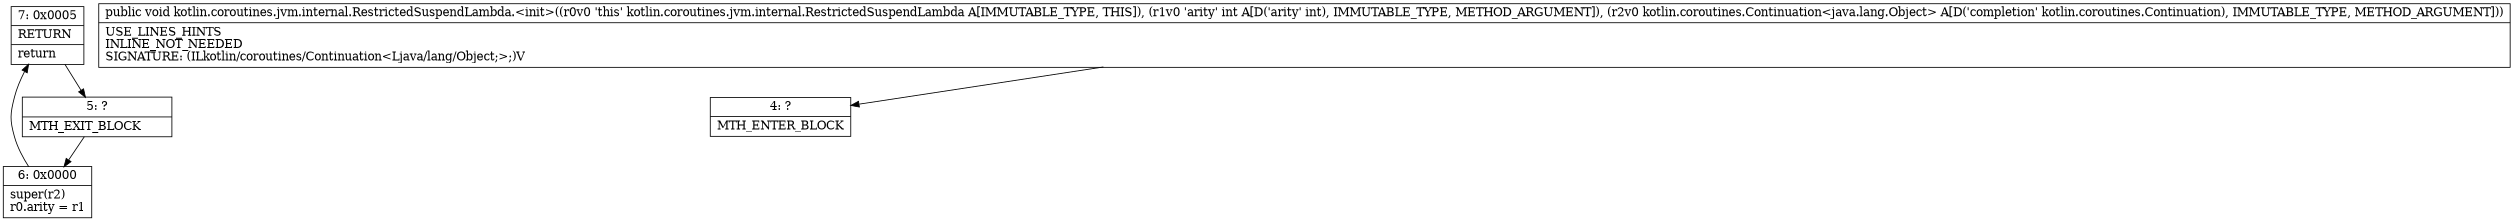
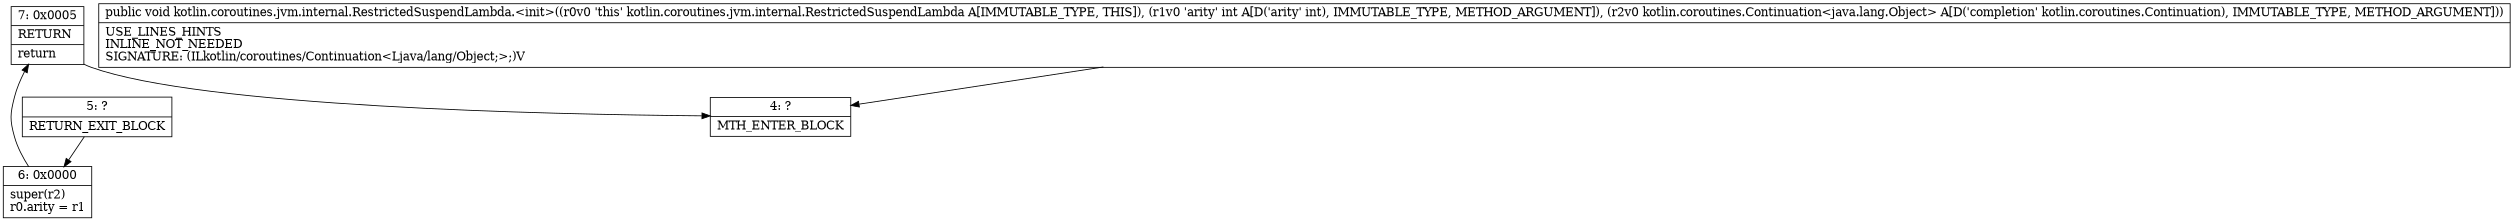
edge "7: 0x0005" -> "5: ?": now "7: 0x0005" -> "4: ?"
node "5: ?": text "MTH_EXIT_BLOCK" -> "RETURN_EXIT_BLOCK"
